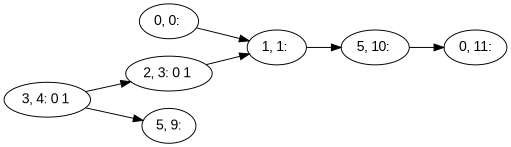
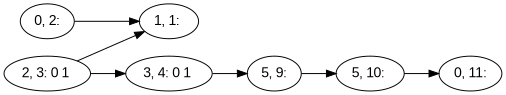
node "0, 0:": label "0, 0:" -> "0, 2:"
edge "1, 1:" -> "5, 10:": now "5, 9:" -> "5, 10:"
edge "3, 4: 0 1" -> "2, 3: 0 1": reversed
